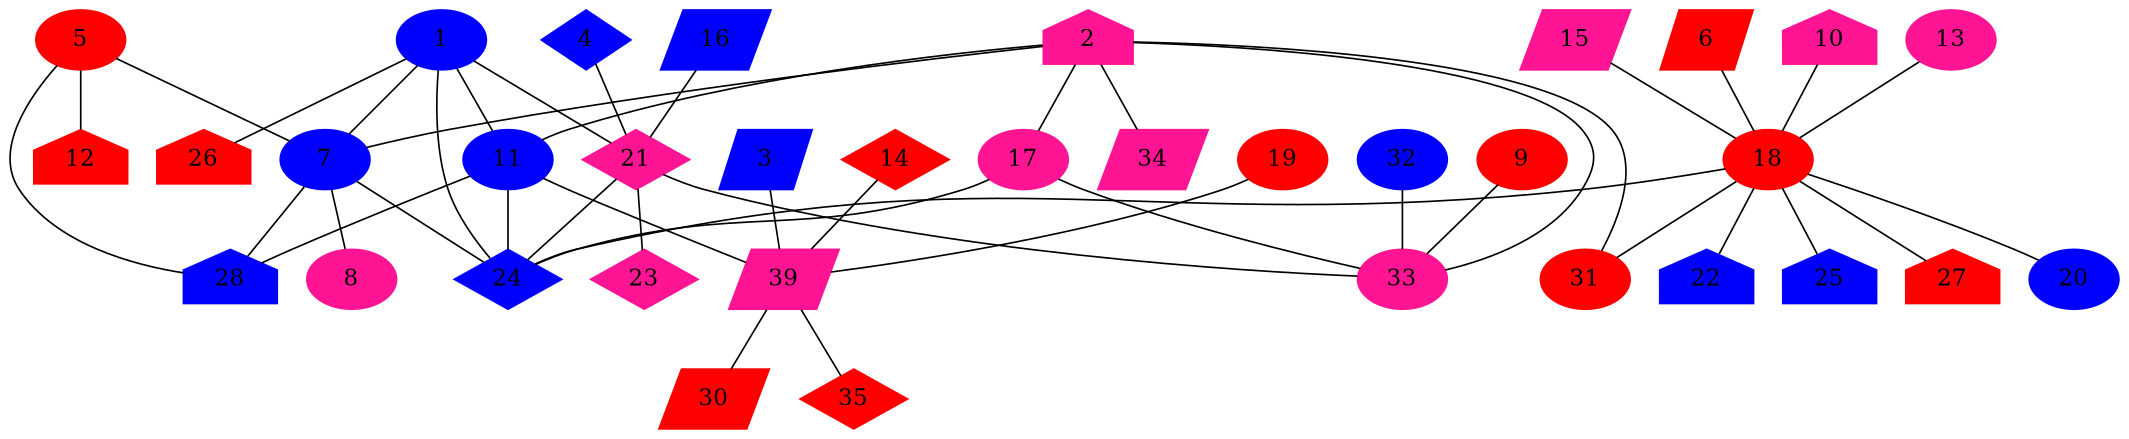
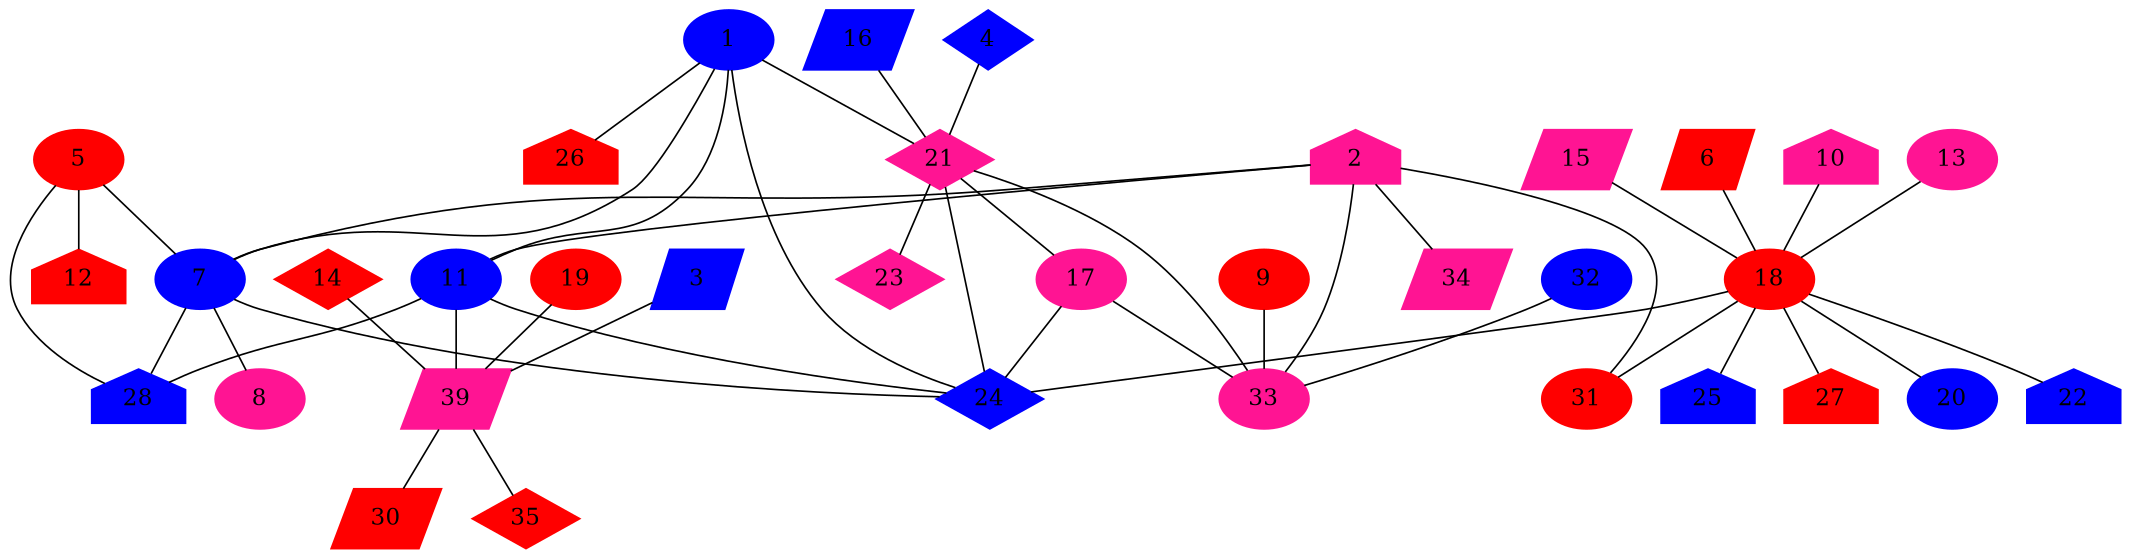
edge "2" -- "17": now "21" -- "17"
